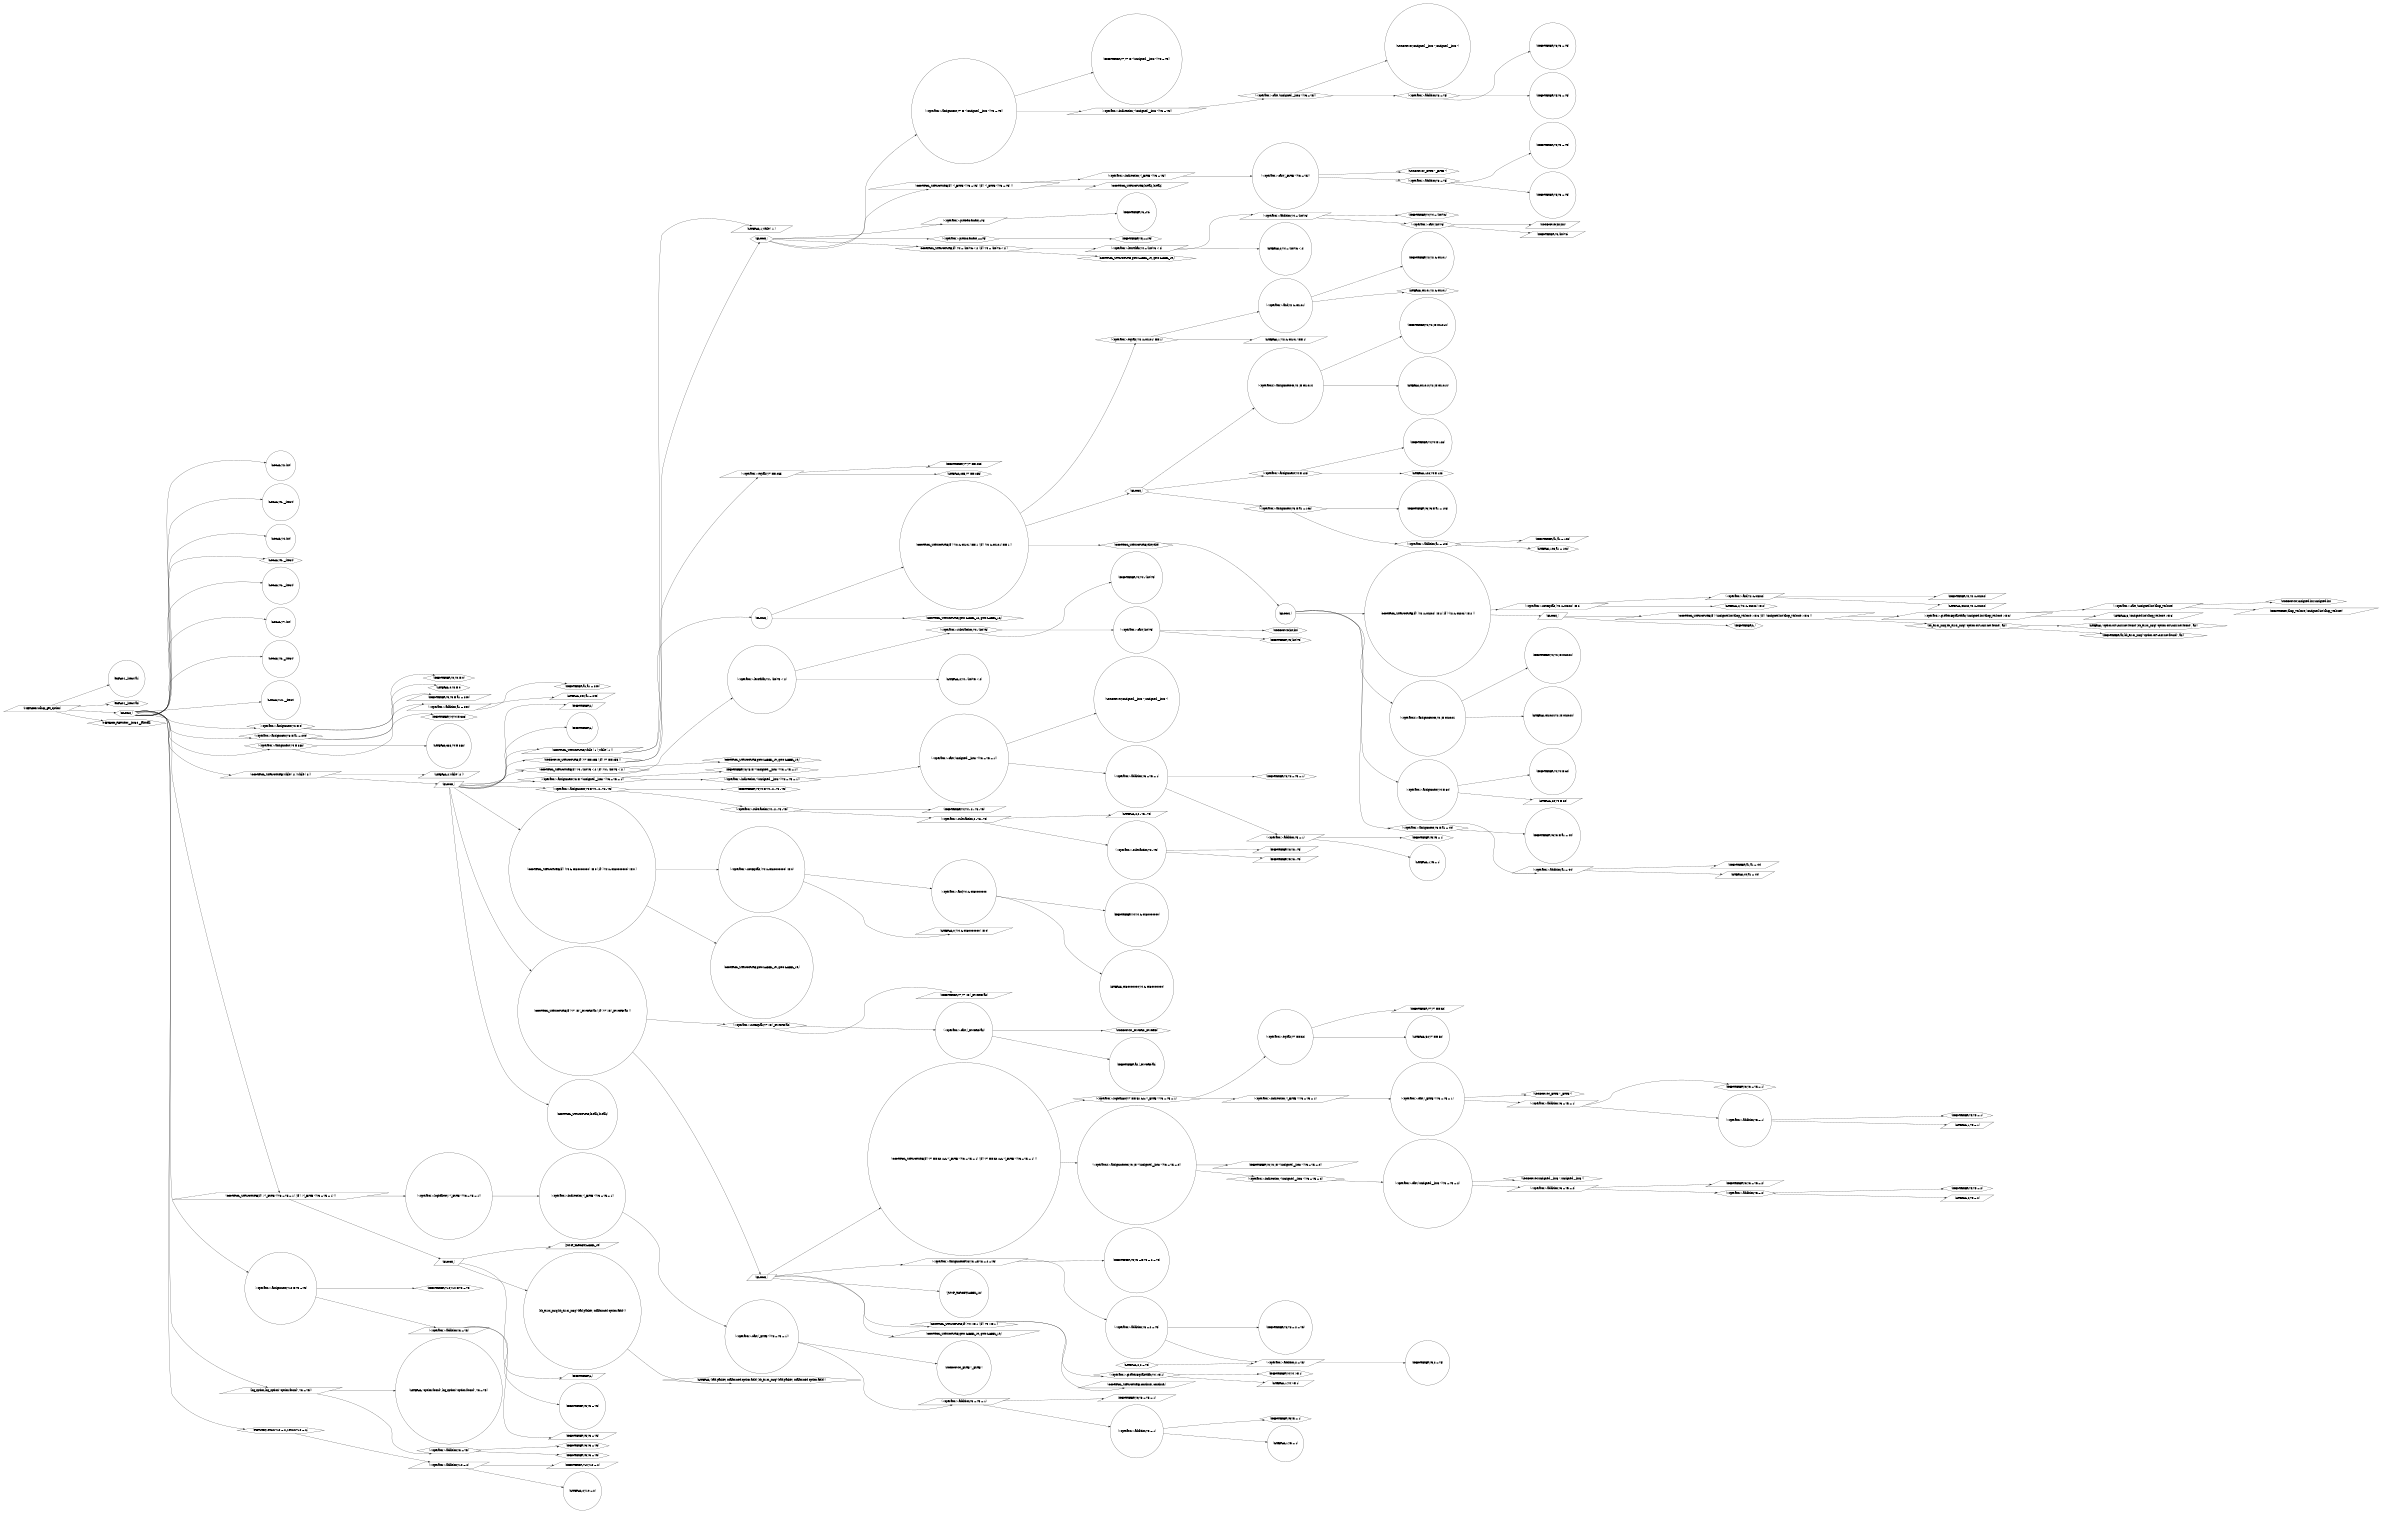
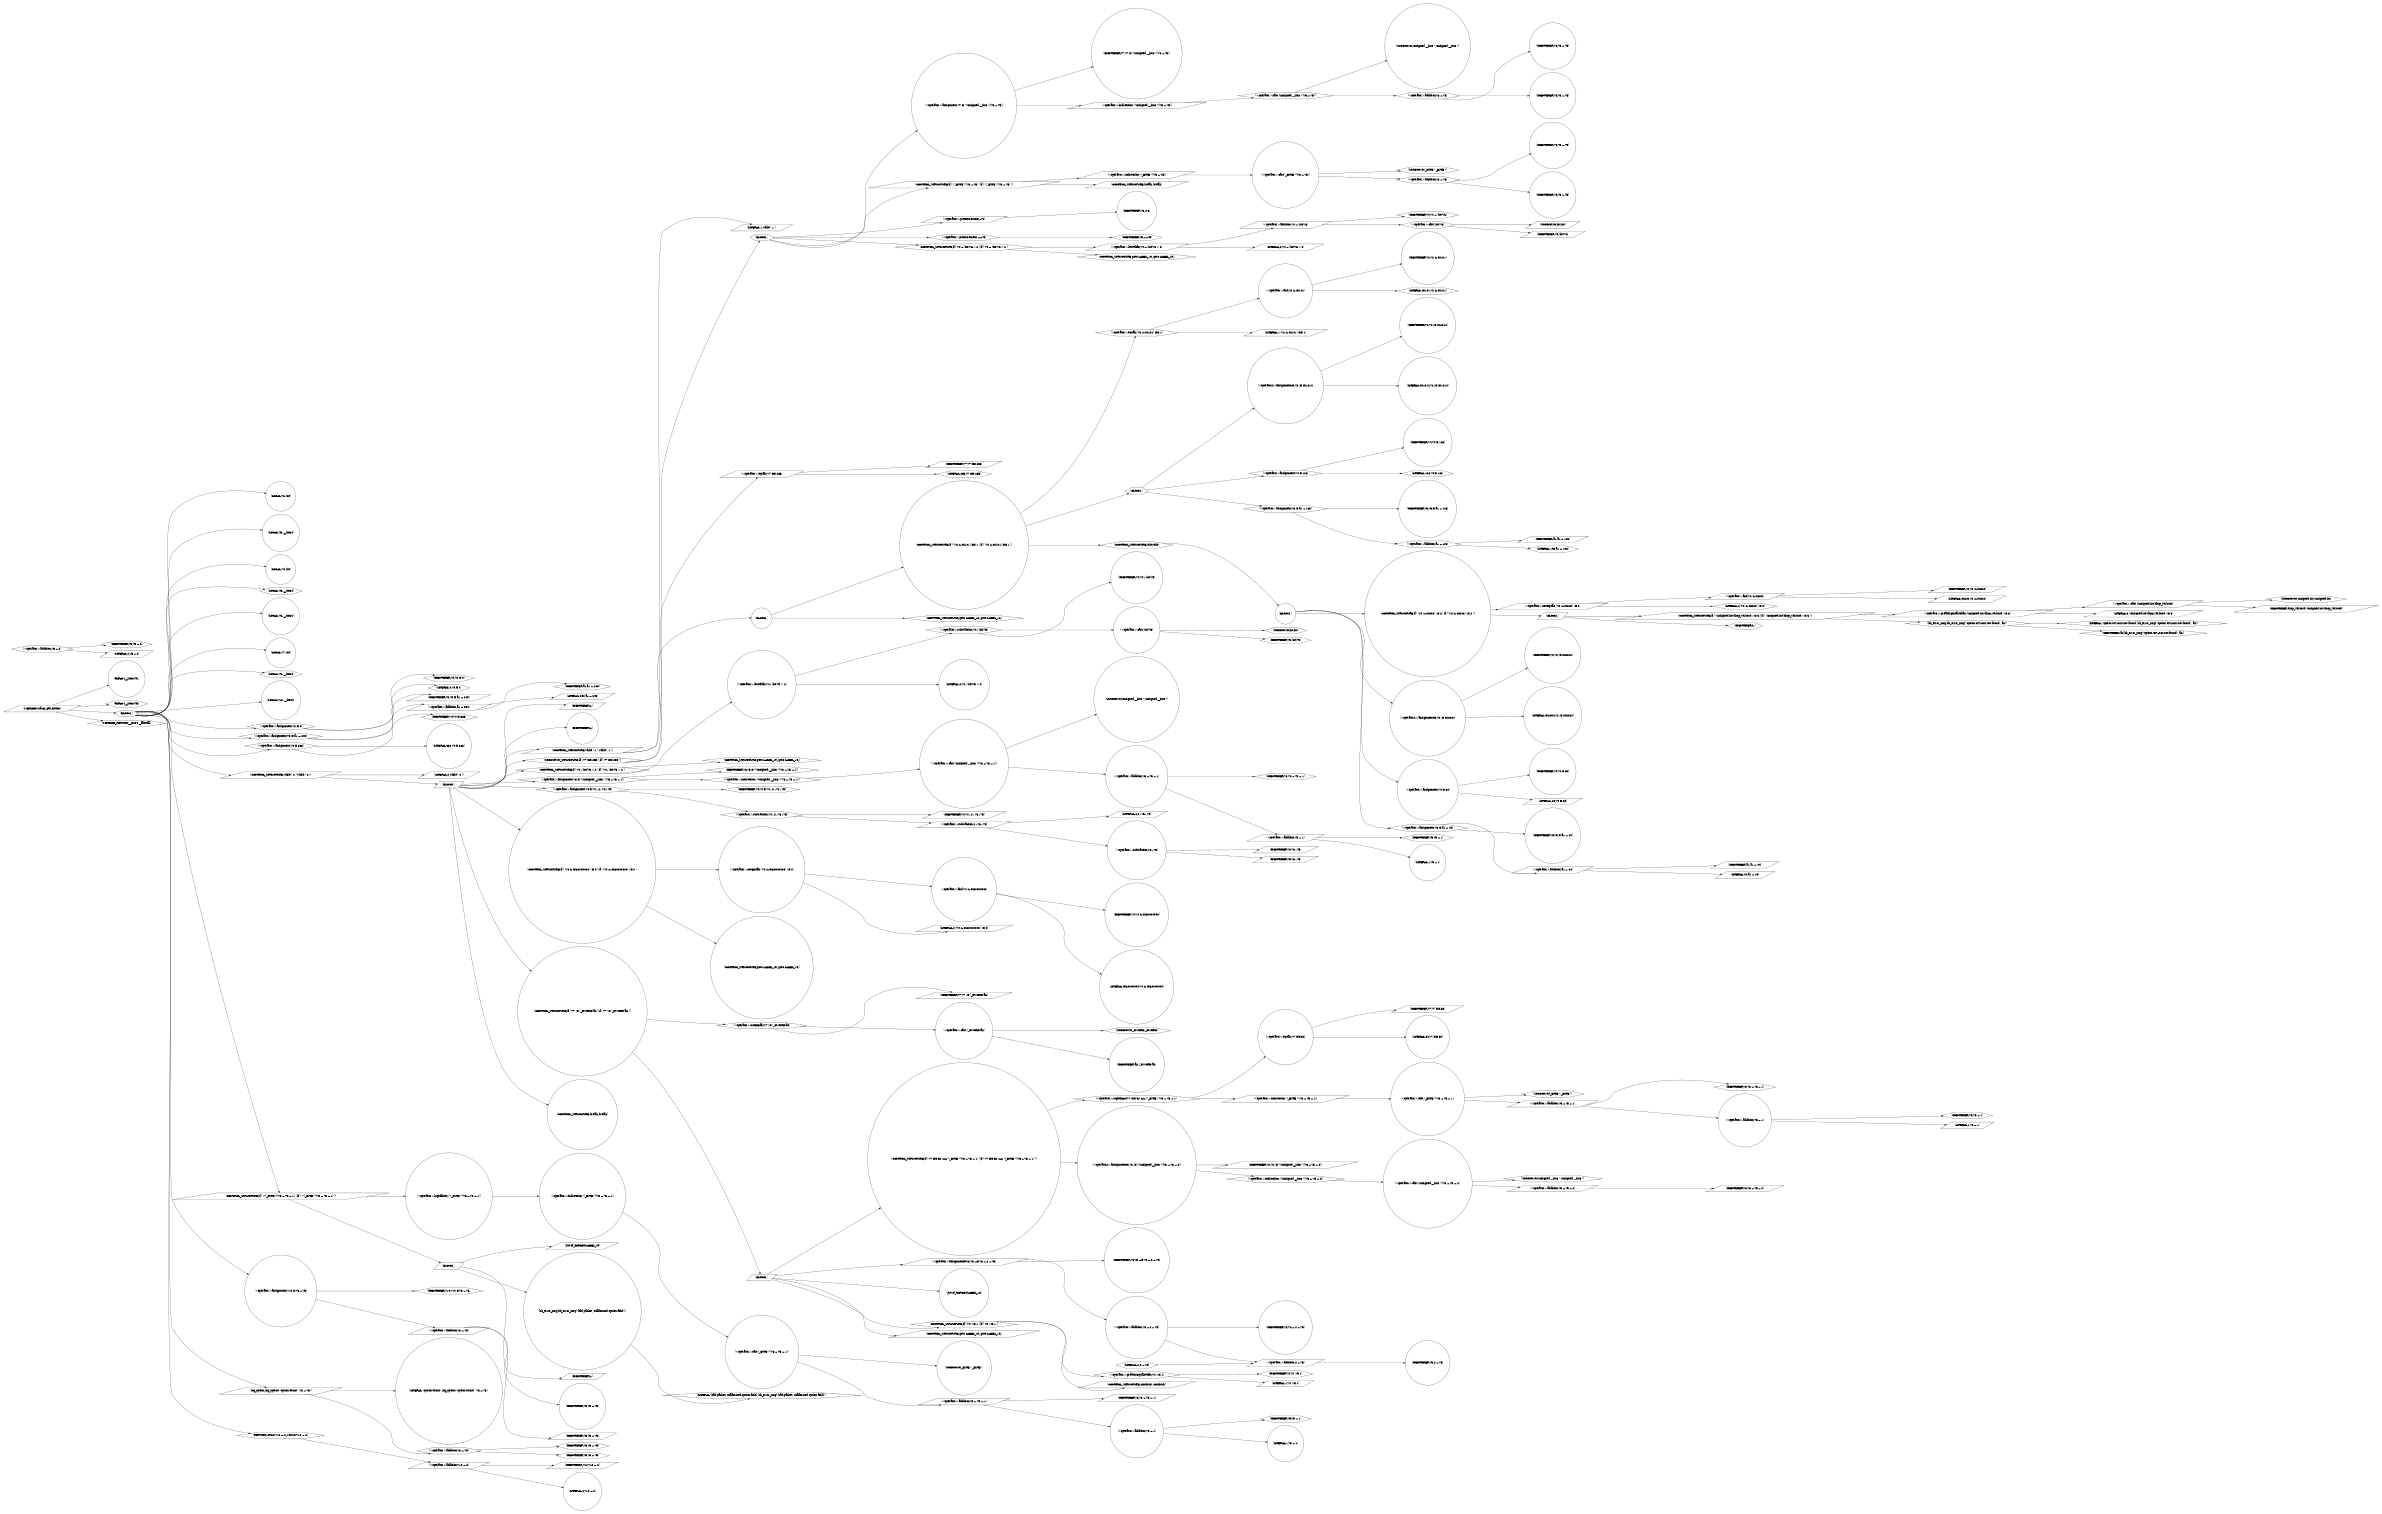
node "(LITERAL,2,v4 + (int)v6 < 2)": shape circle -> parallelogram
node "(LOCAL,v8: __int64)": shape circle -> hexagon
edge "(<operator>.addition,v3 + v5 + 2)" -> "(<operator>.addition,v5 + 2)": removed
